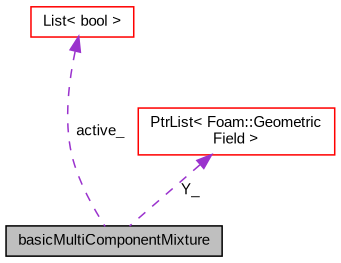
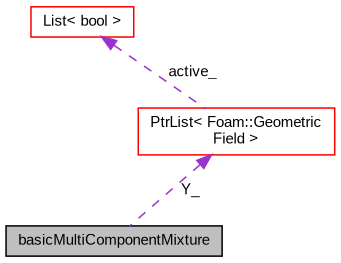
edge "basicMultiComponentMixture" -> "List< bool >": now "PtrList< Foam::Geometric Field >" -> "List< bool >"
